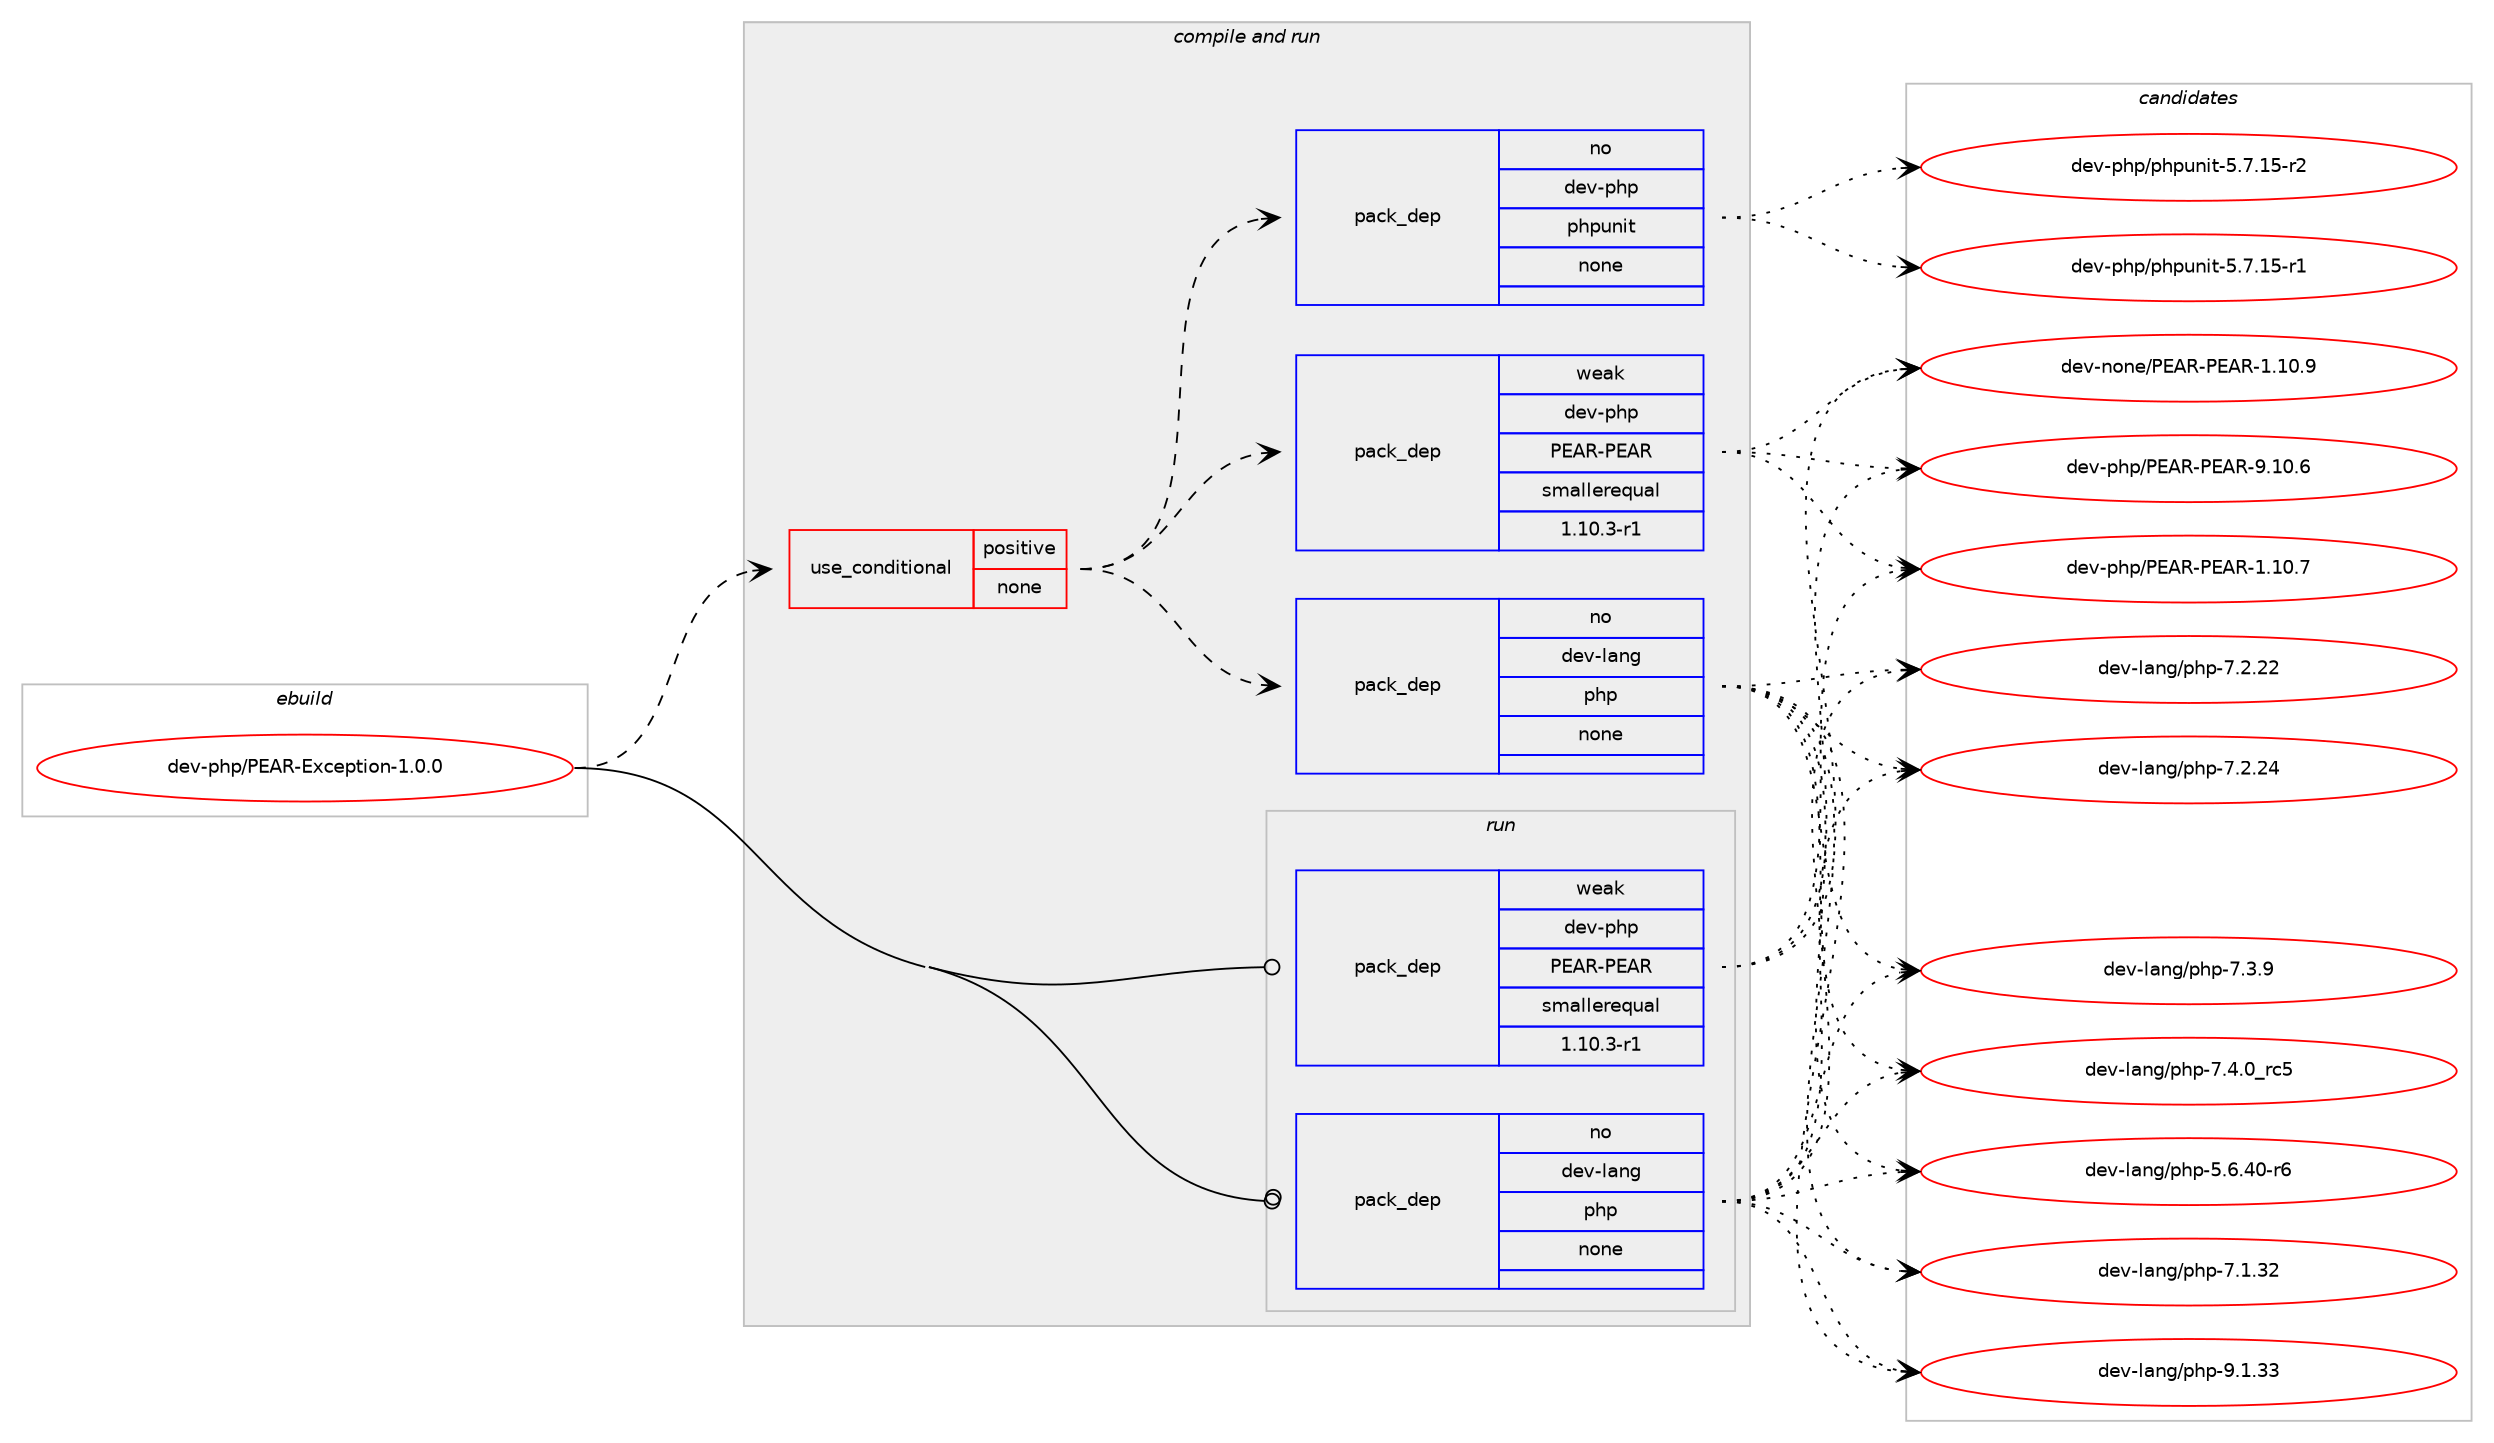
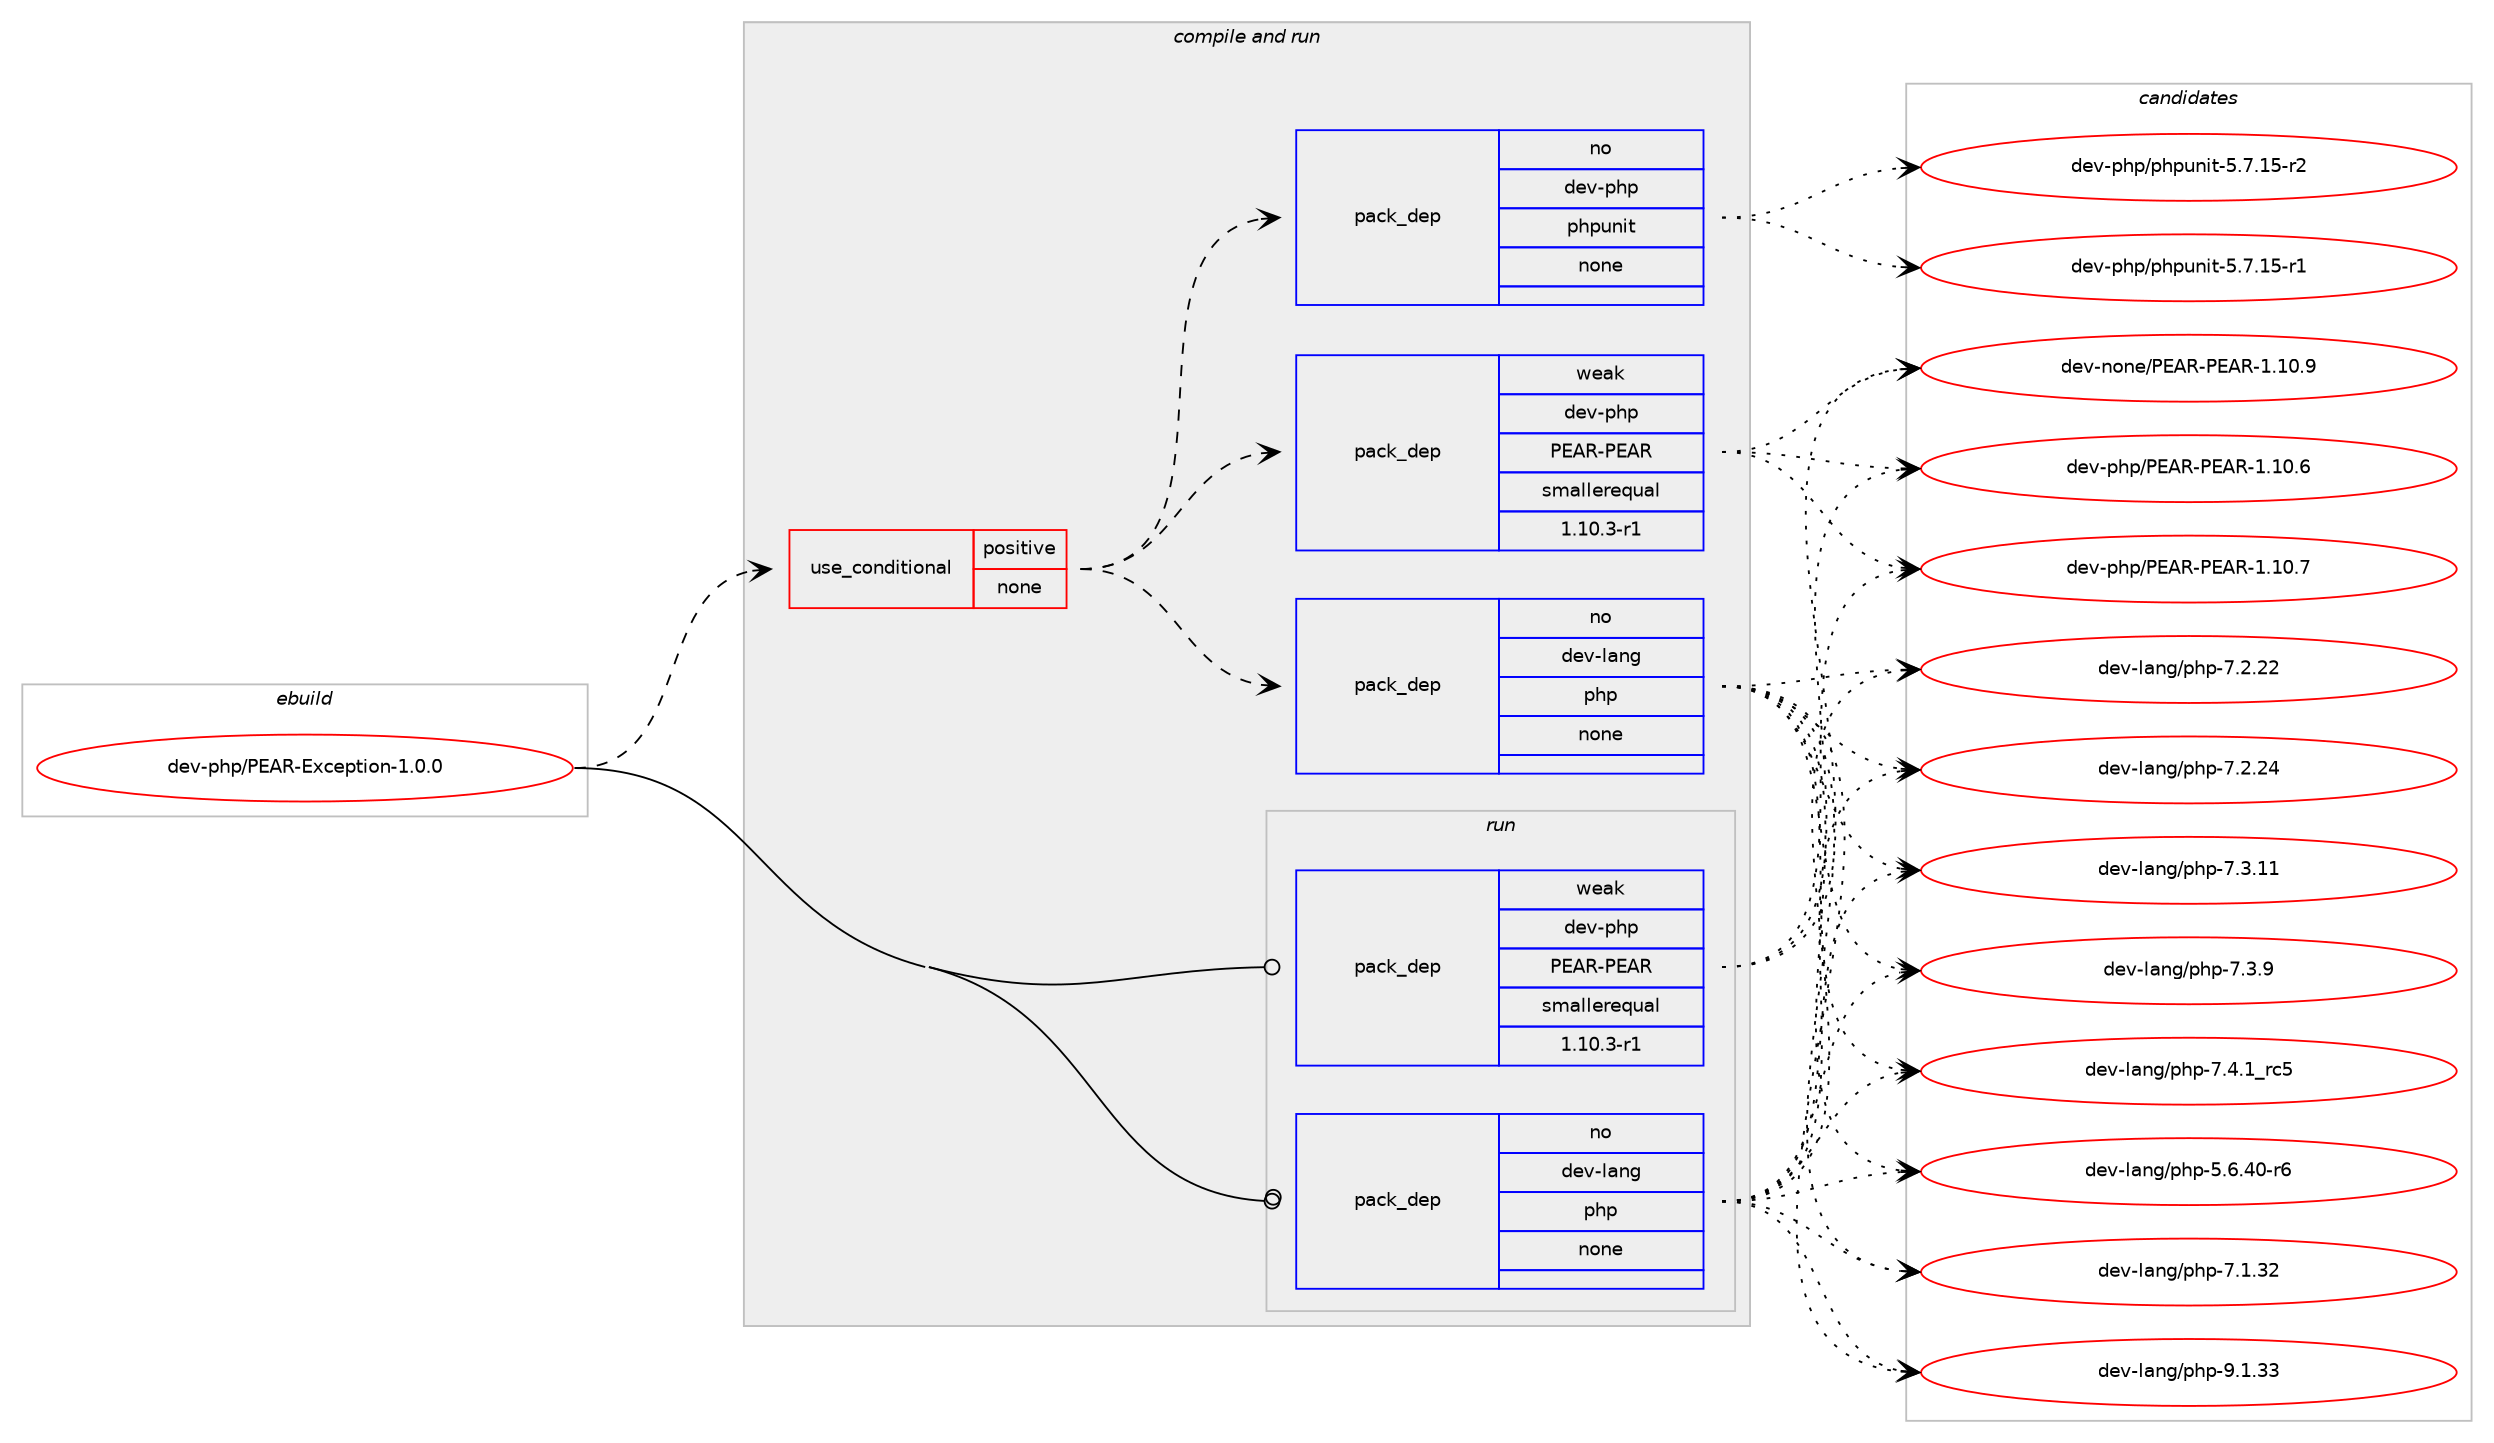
node "dev-php/PEAR-PEAR-9.10.6": label "dev-php/PEAR-PEAR-9.10.6" -> "dev-php/PEAR-PEAR-1.10.6"
node "dev-lang/php-7.3.11": added
node "dev-lang/php-7.4.0_rc5": label "dev-lang/php-7.4.0_rc5" -> "dev-lang/php-7.4.1_rc5"
